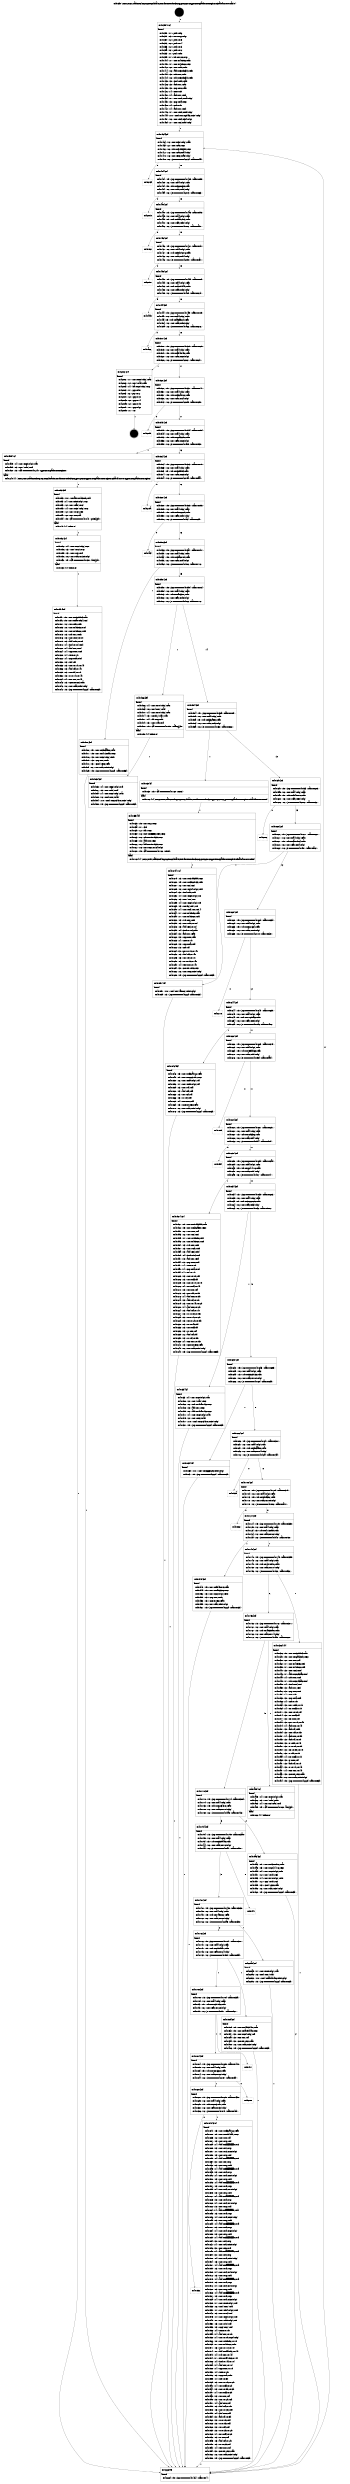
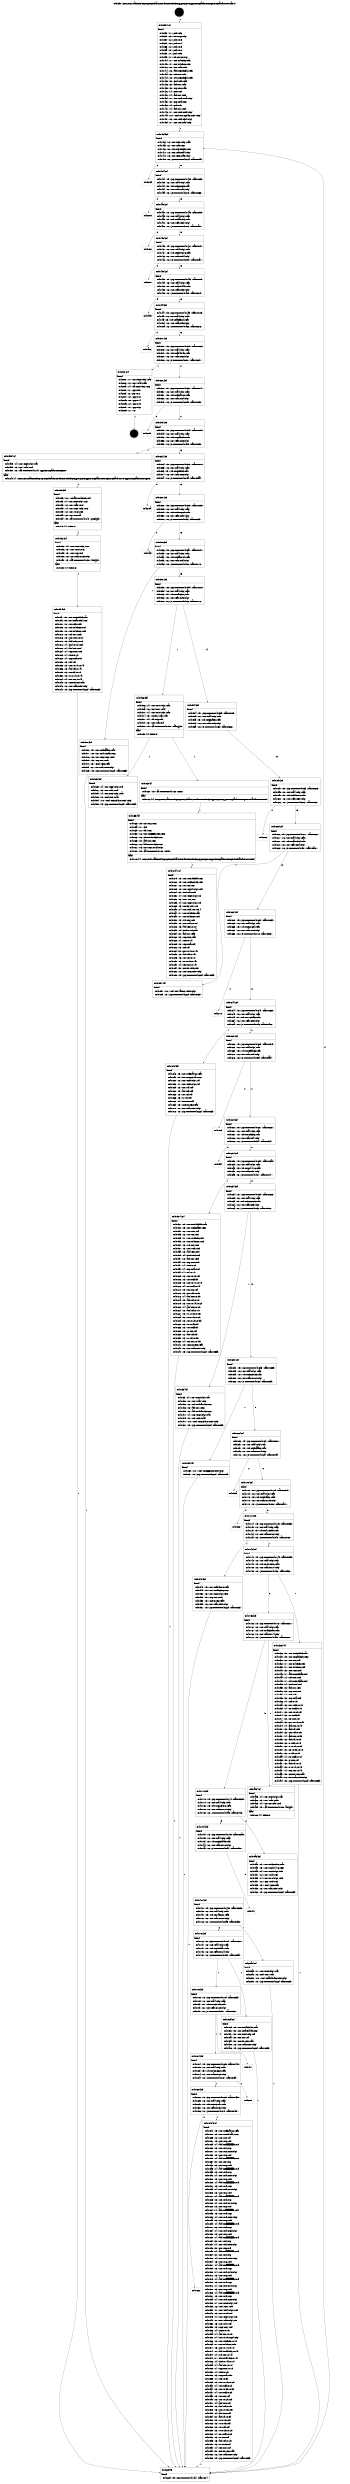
edge "0x4015d4 [28]" -> "0x401c50 [5]": now "0x401b66 [29]" -> "0x401c50 [5]"
edge "0x401e51 [15]" -> "0x40222f [5]": removed, label "1"
edge "0x401794 [28]" -> "0x4017b0 [28]": removed, label "3"
edge "0x401ba3 [36]" -> "0x40222f [5]": removed, label "2"
